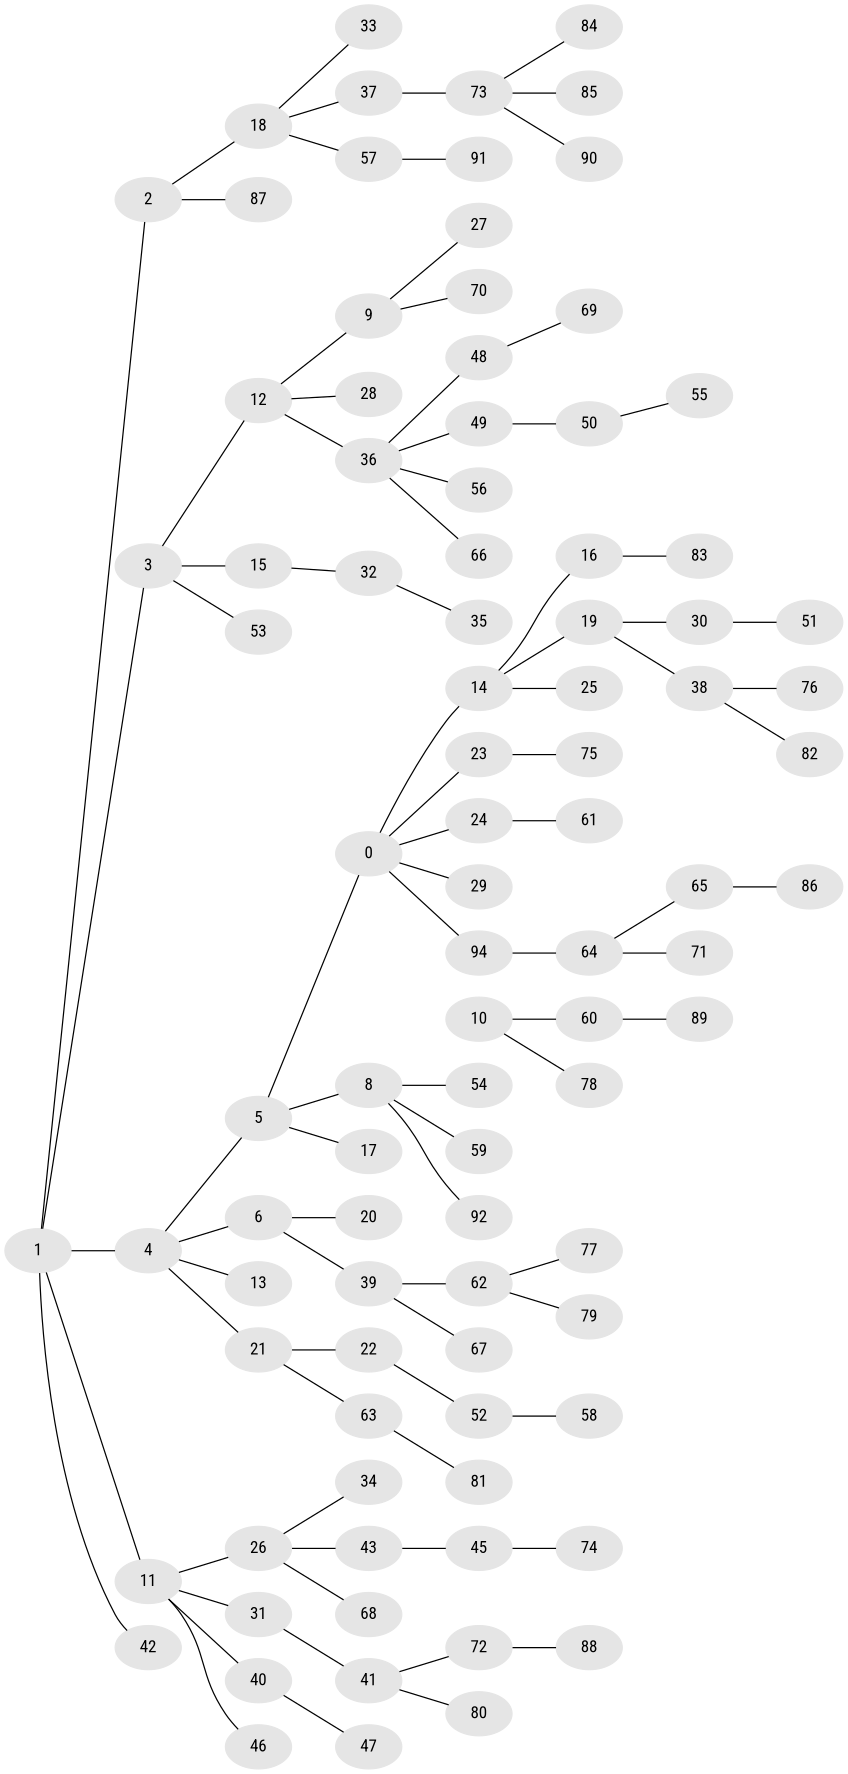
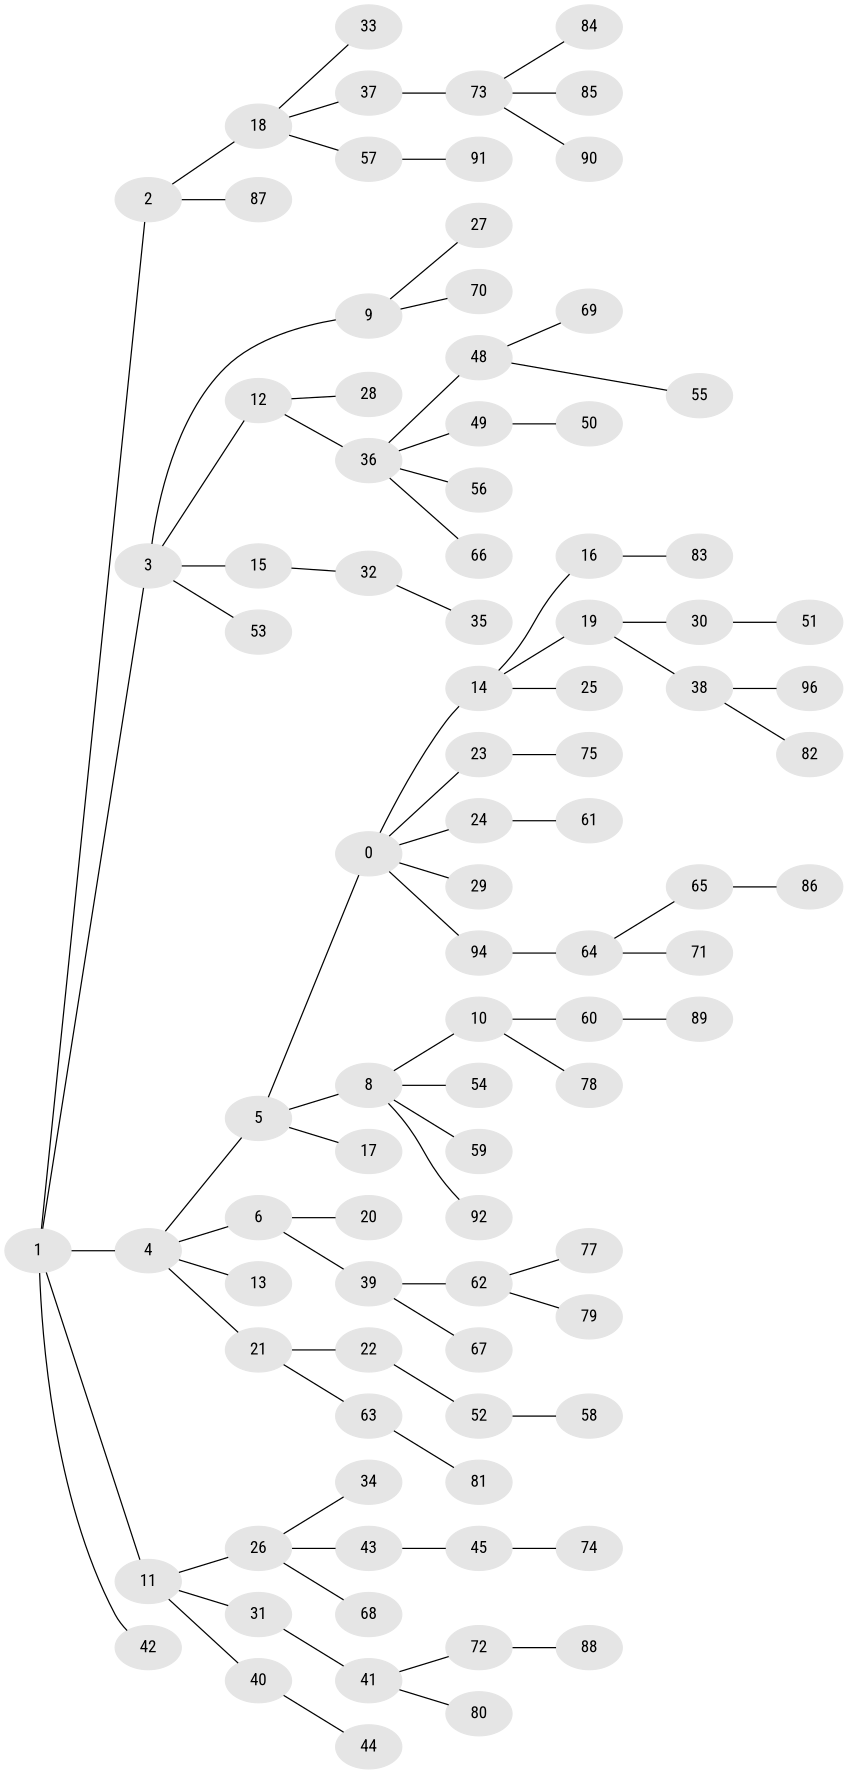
edge "9" -- "12": now "9" -- "3"
edge "55" -- "50": now "55" -- "48"
node "76": label "76" -> "96"
edge "10" -- "8": added
node "46": removed
node "47": label "47" -> "44"
